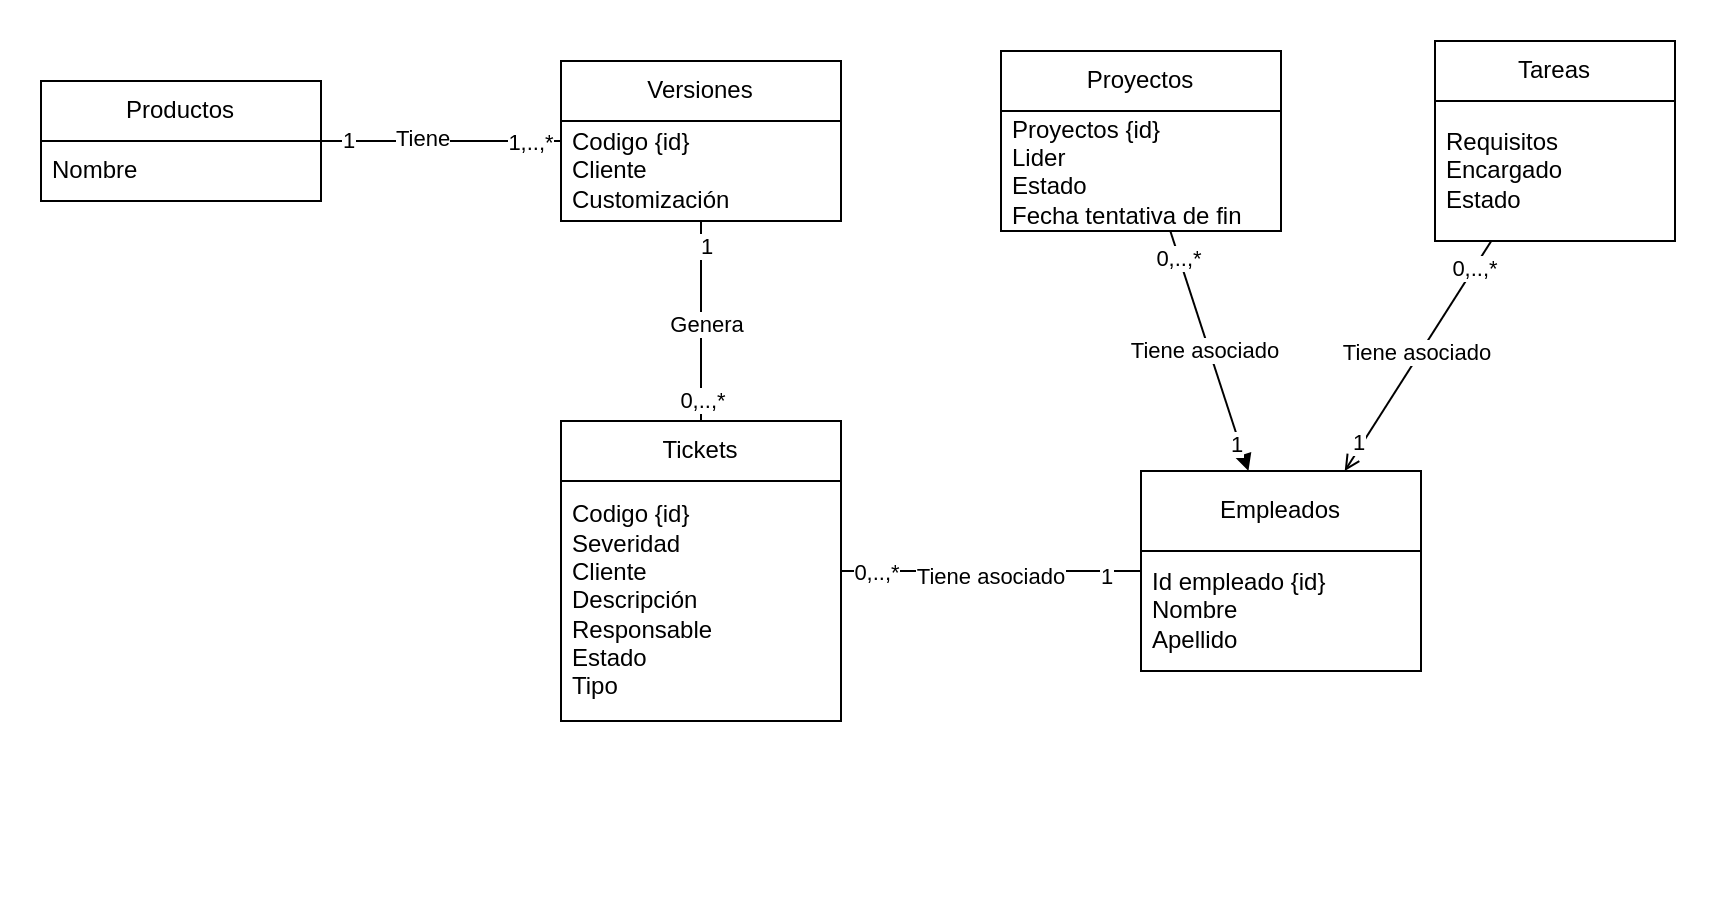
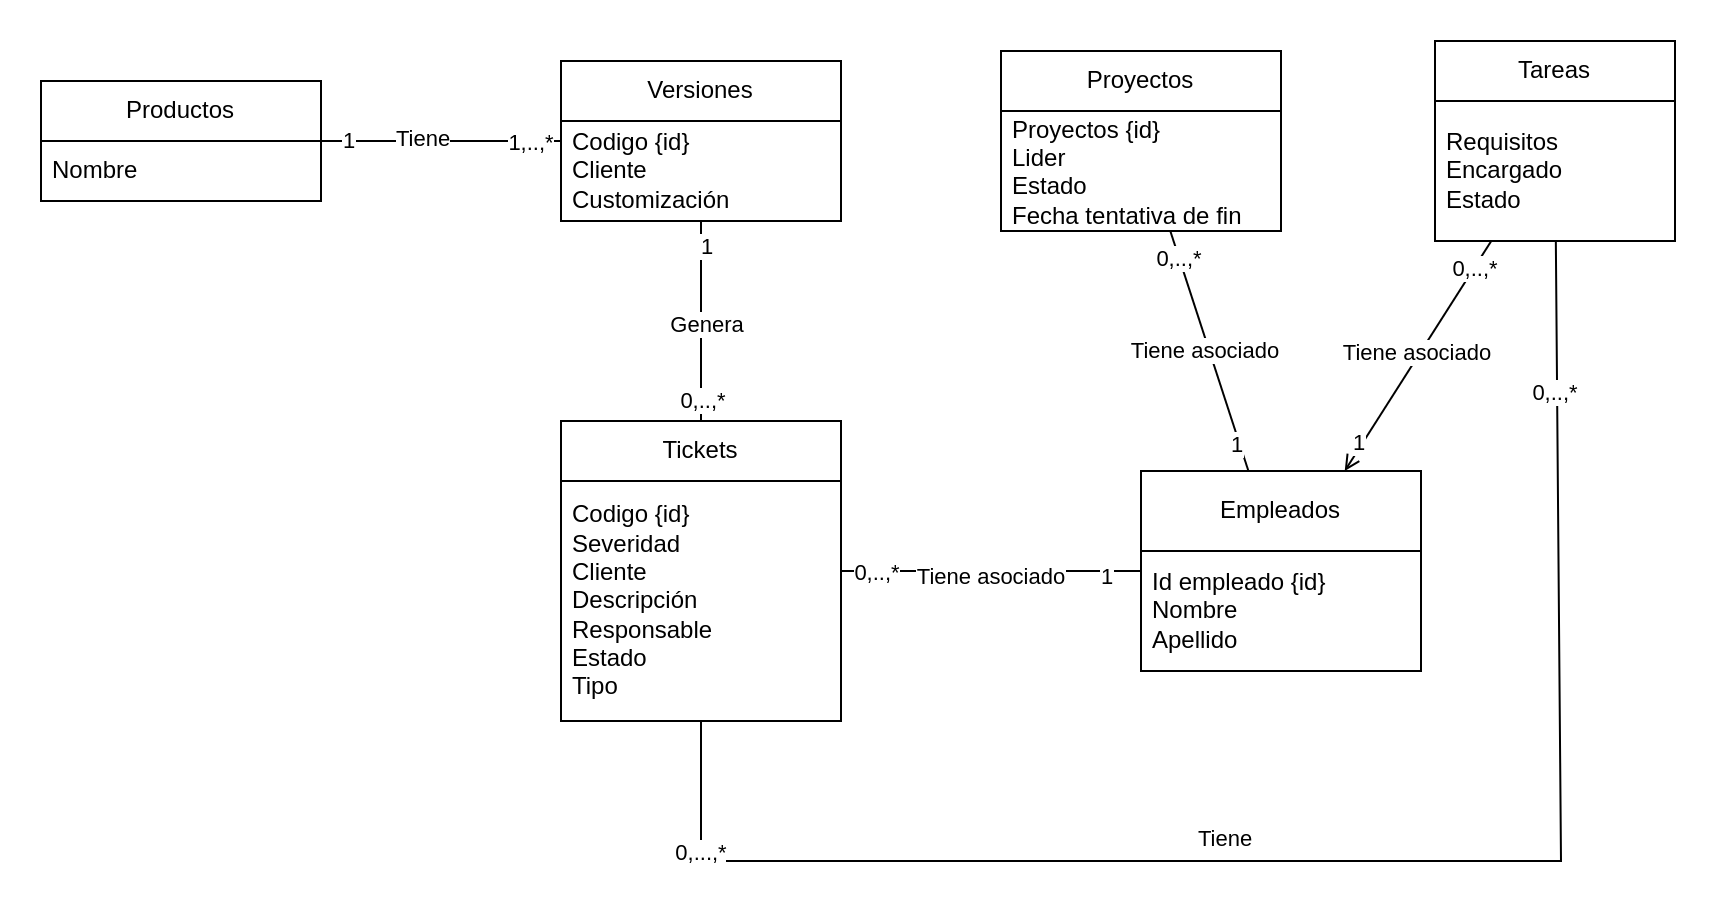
edge "Proyectos" -> "Empleados": arrowhead block -> none
edge "Tareas" -- "Tickets": added, labels "0,..,*", "Tiene", "0,...,*"
